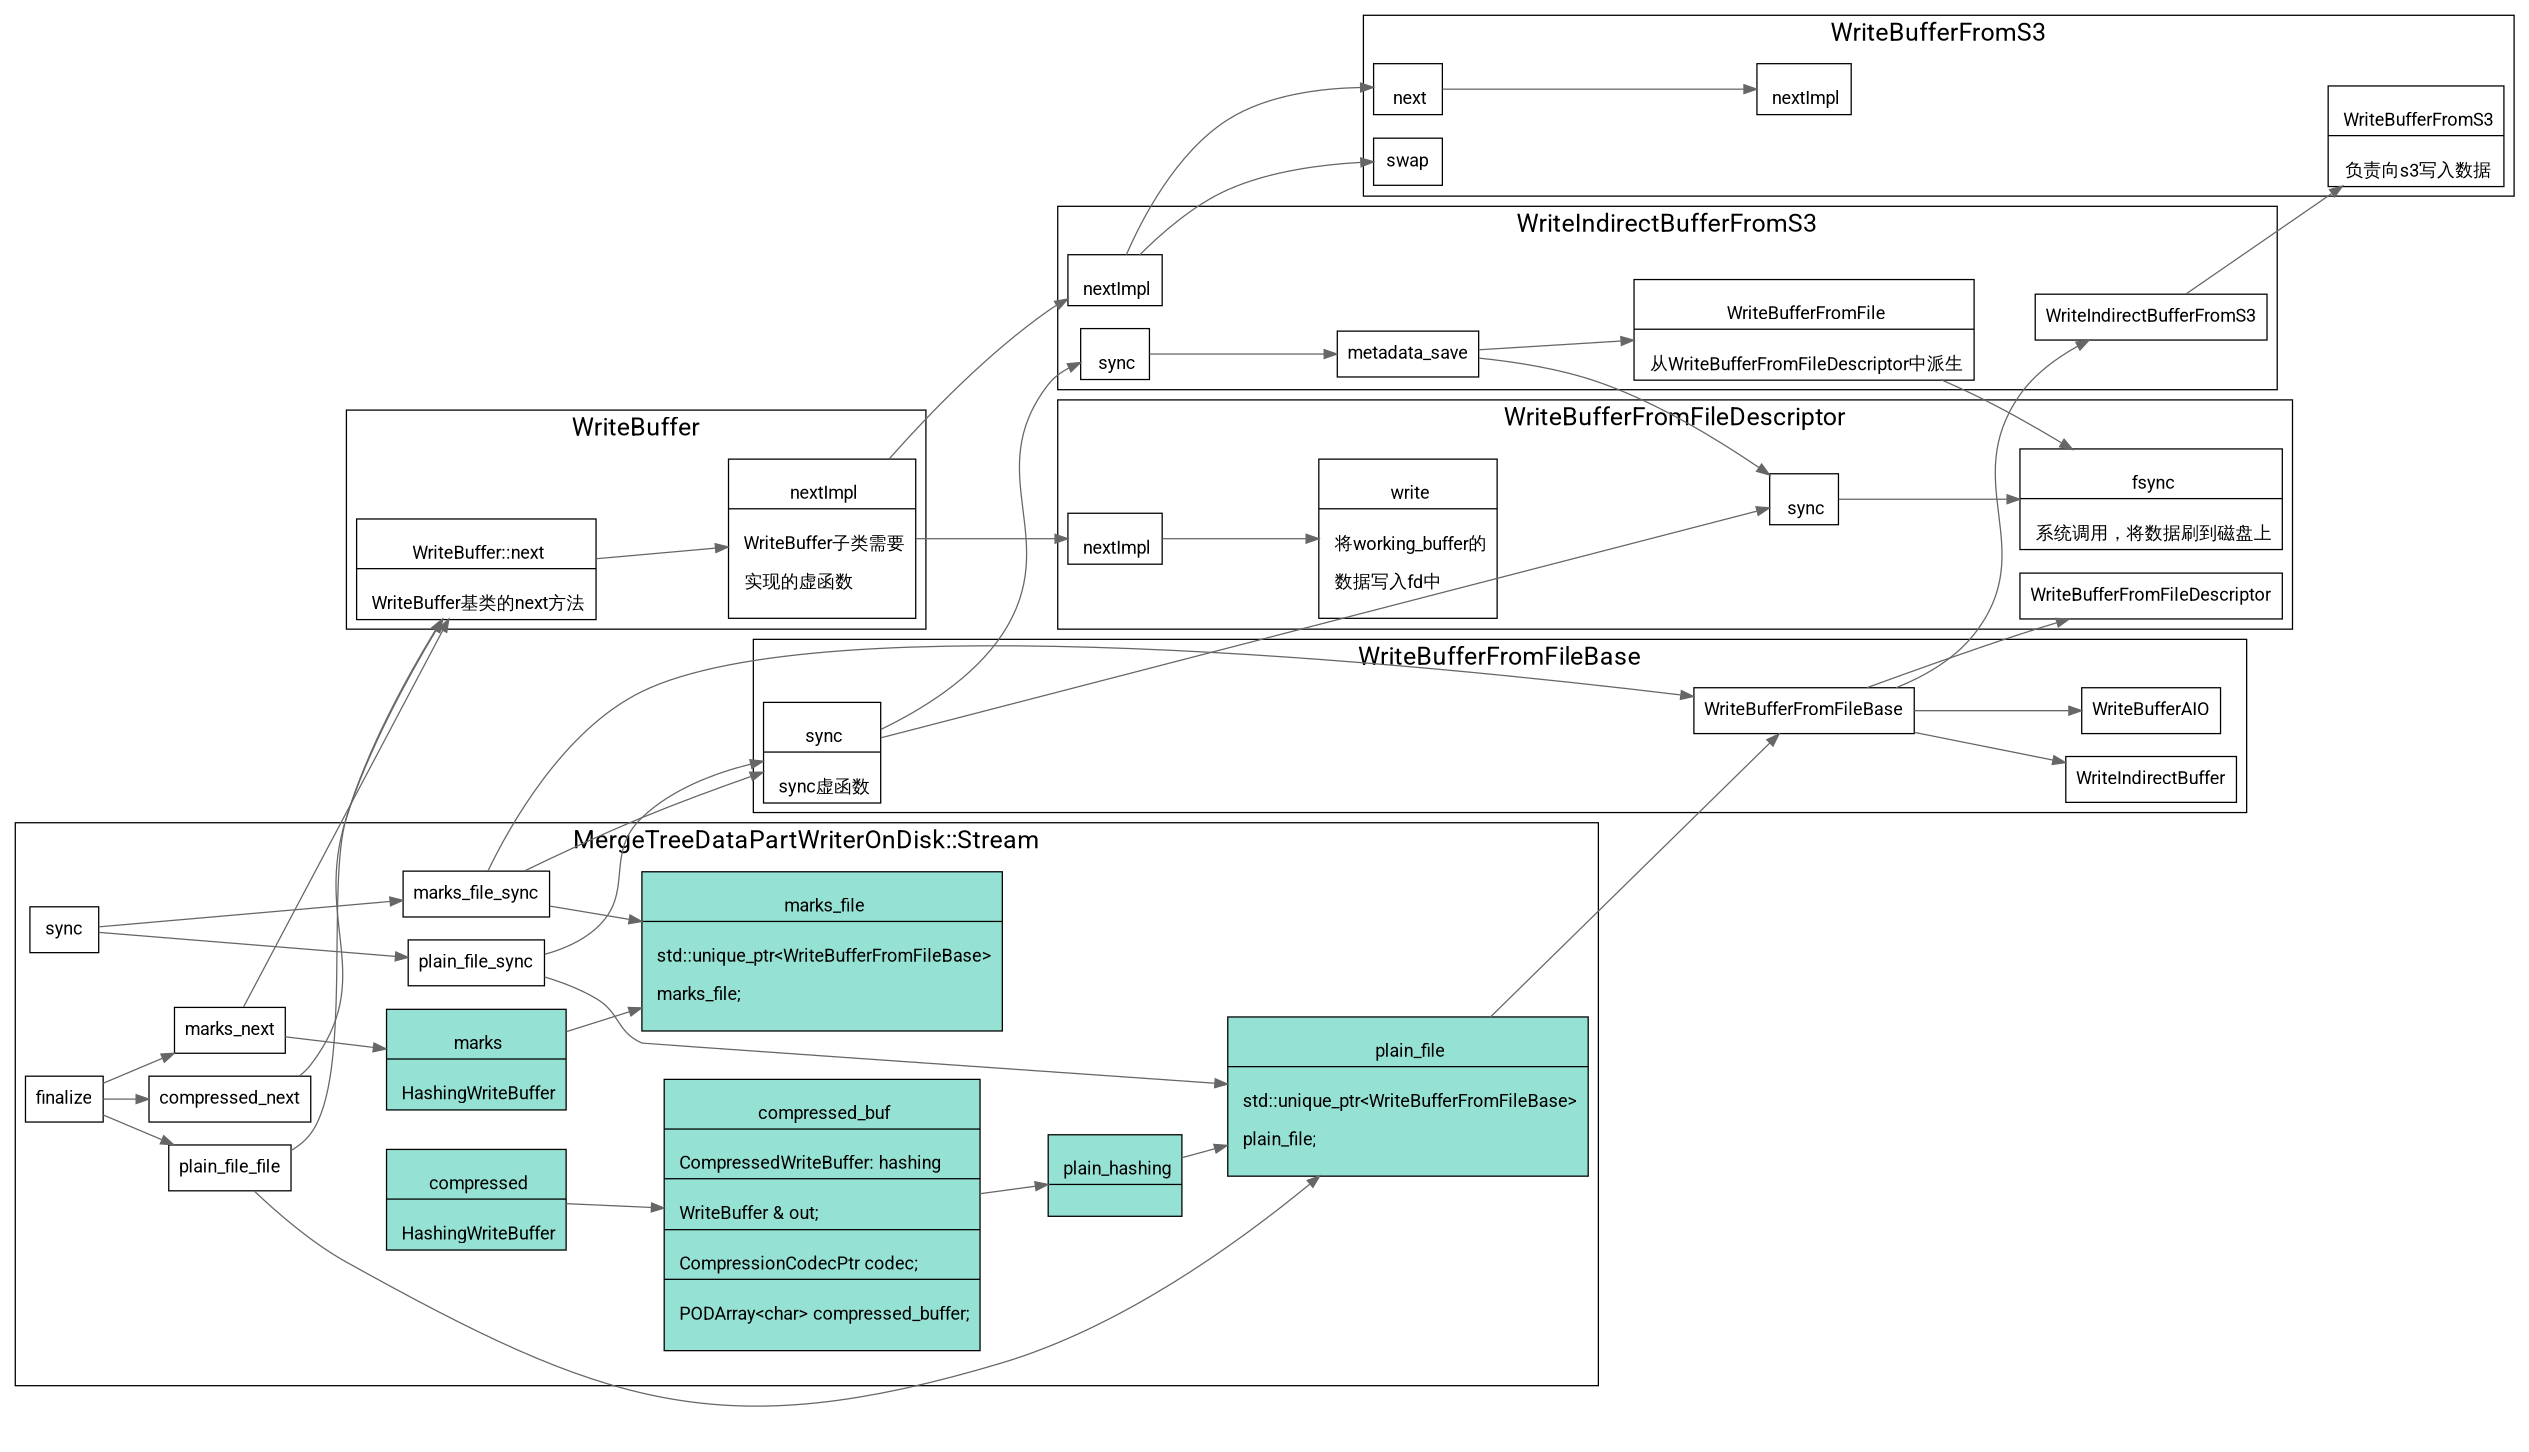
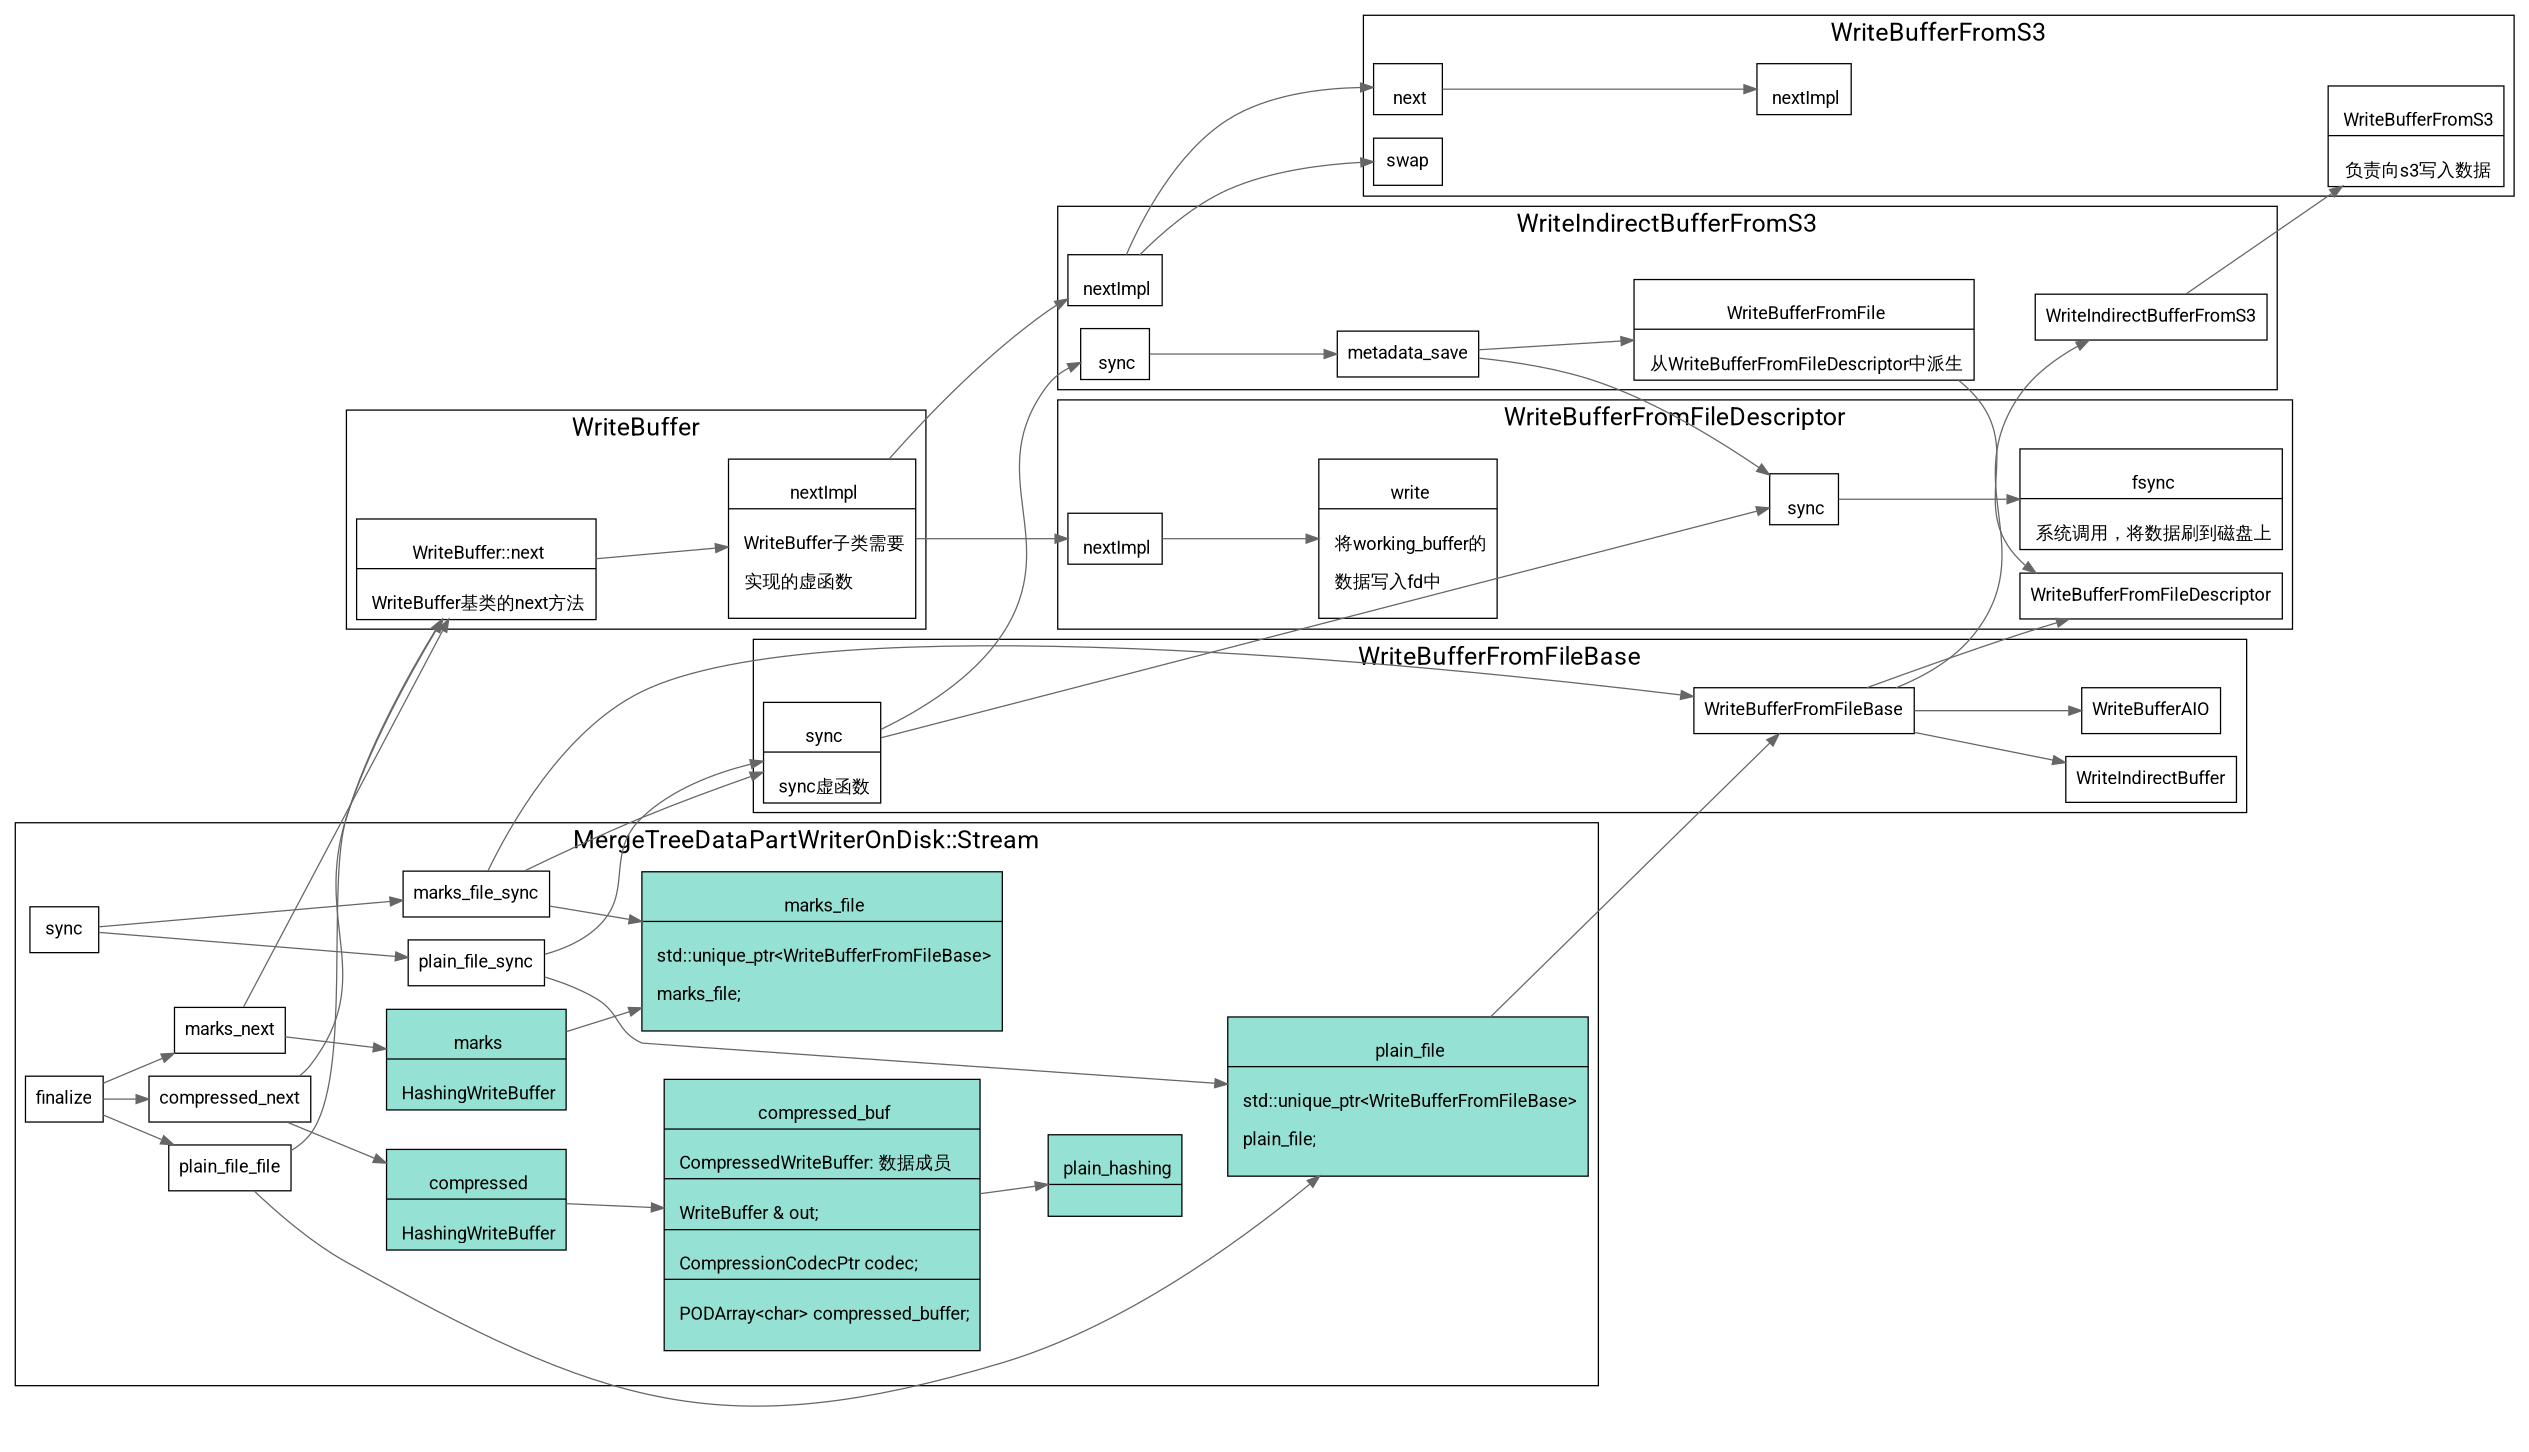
edge "WriteBufferFromFile" -> "fsync": now "WriteBufferFromFile" -> "WriteBufferFromFileDescriptor"
edge "compressed_next" -> "compressed": added
edge "plain_hashing" -> "plain_file": removed
node "compressed_buf": text "CompressedWriteBuffer: hashing" -> "CompressedWriteBuffer: 数据成员"
